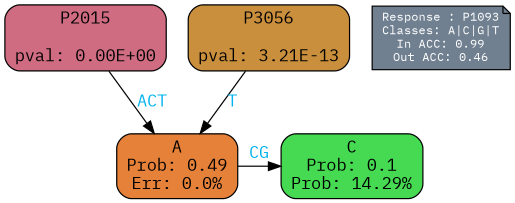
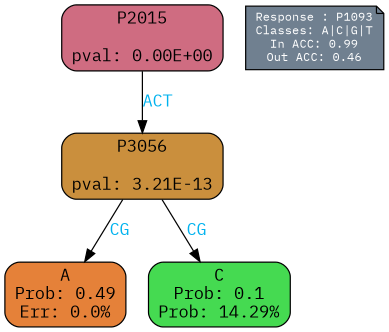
edge "P2015 pval: 0.00E+00" -> "A Prob: 0.49 Err: 0.0%": now "P2015 pval: 0.00E+00" -> "P3056 pval: 3.21E-13"
edge "P3056 pval: 3.21E-13" -> "A Prob: 0.49 Err: 0.0%": label "T" -> "CG"
edge "A Prob: 0.49 Err: 0.0%" -> "C Prob: 0.1 Prob: 14.29%": now "P3056 pval: 3.21E-13" -> "C Prob: 0.1 Prob: 14.29%"
